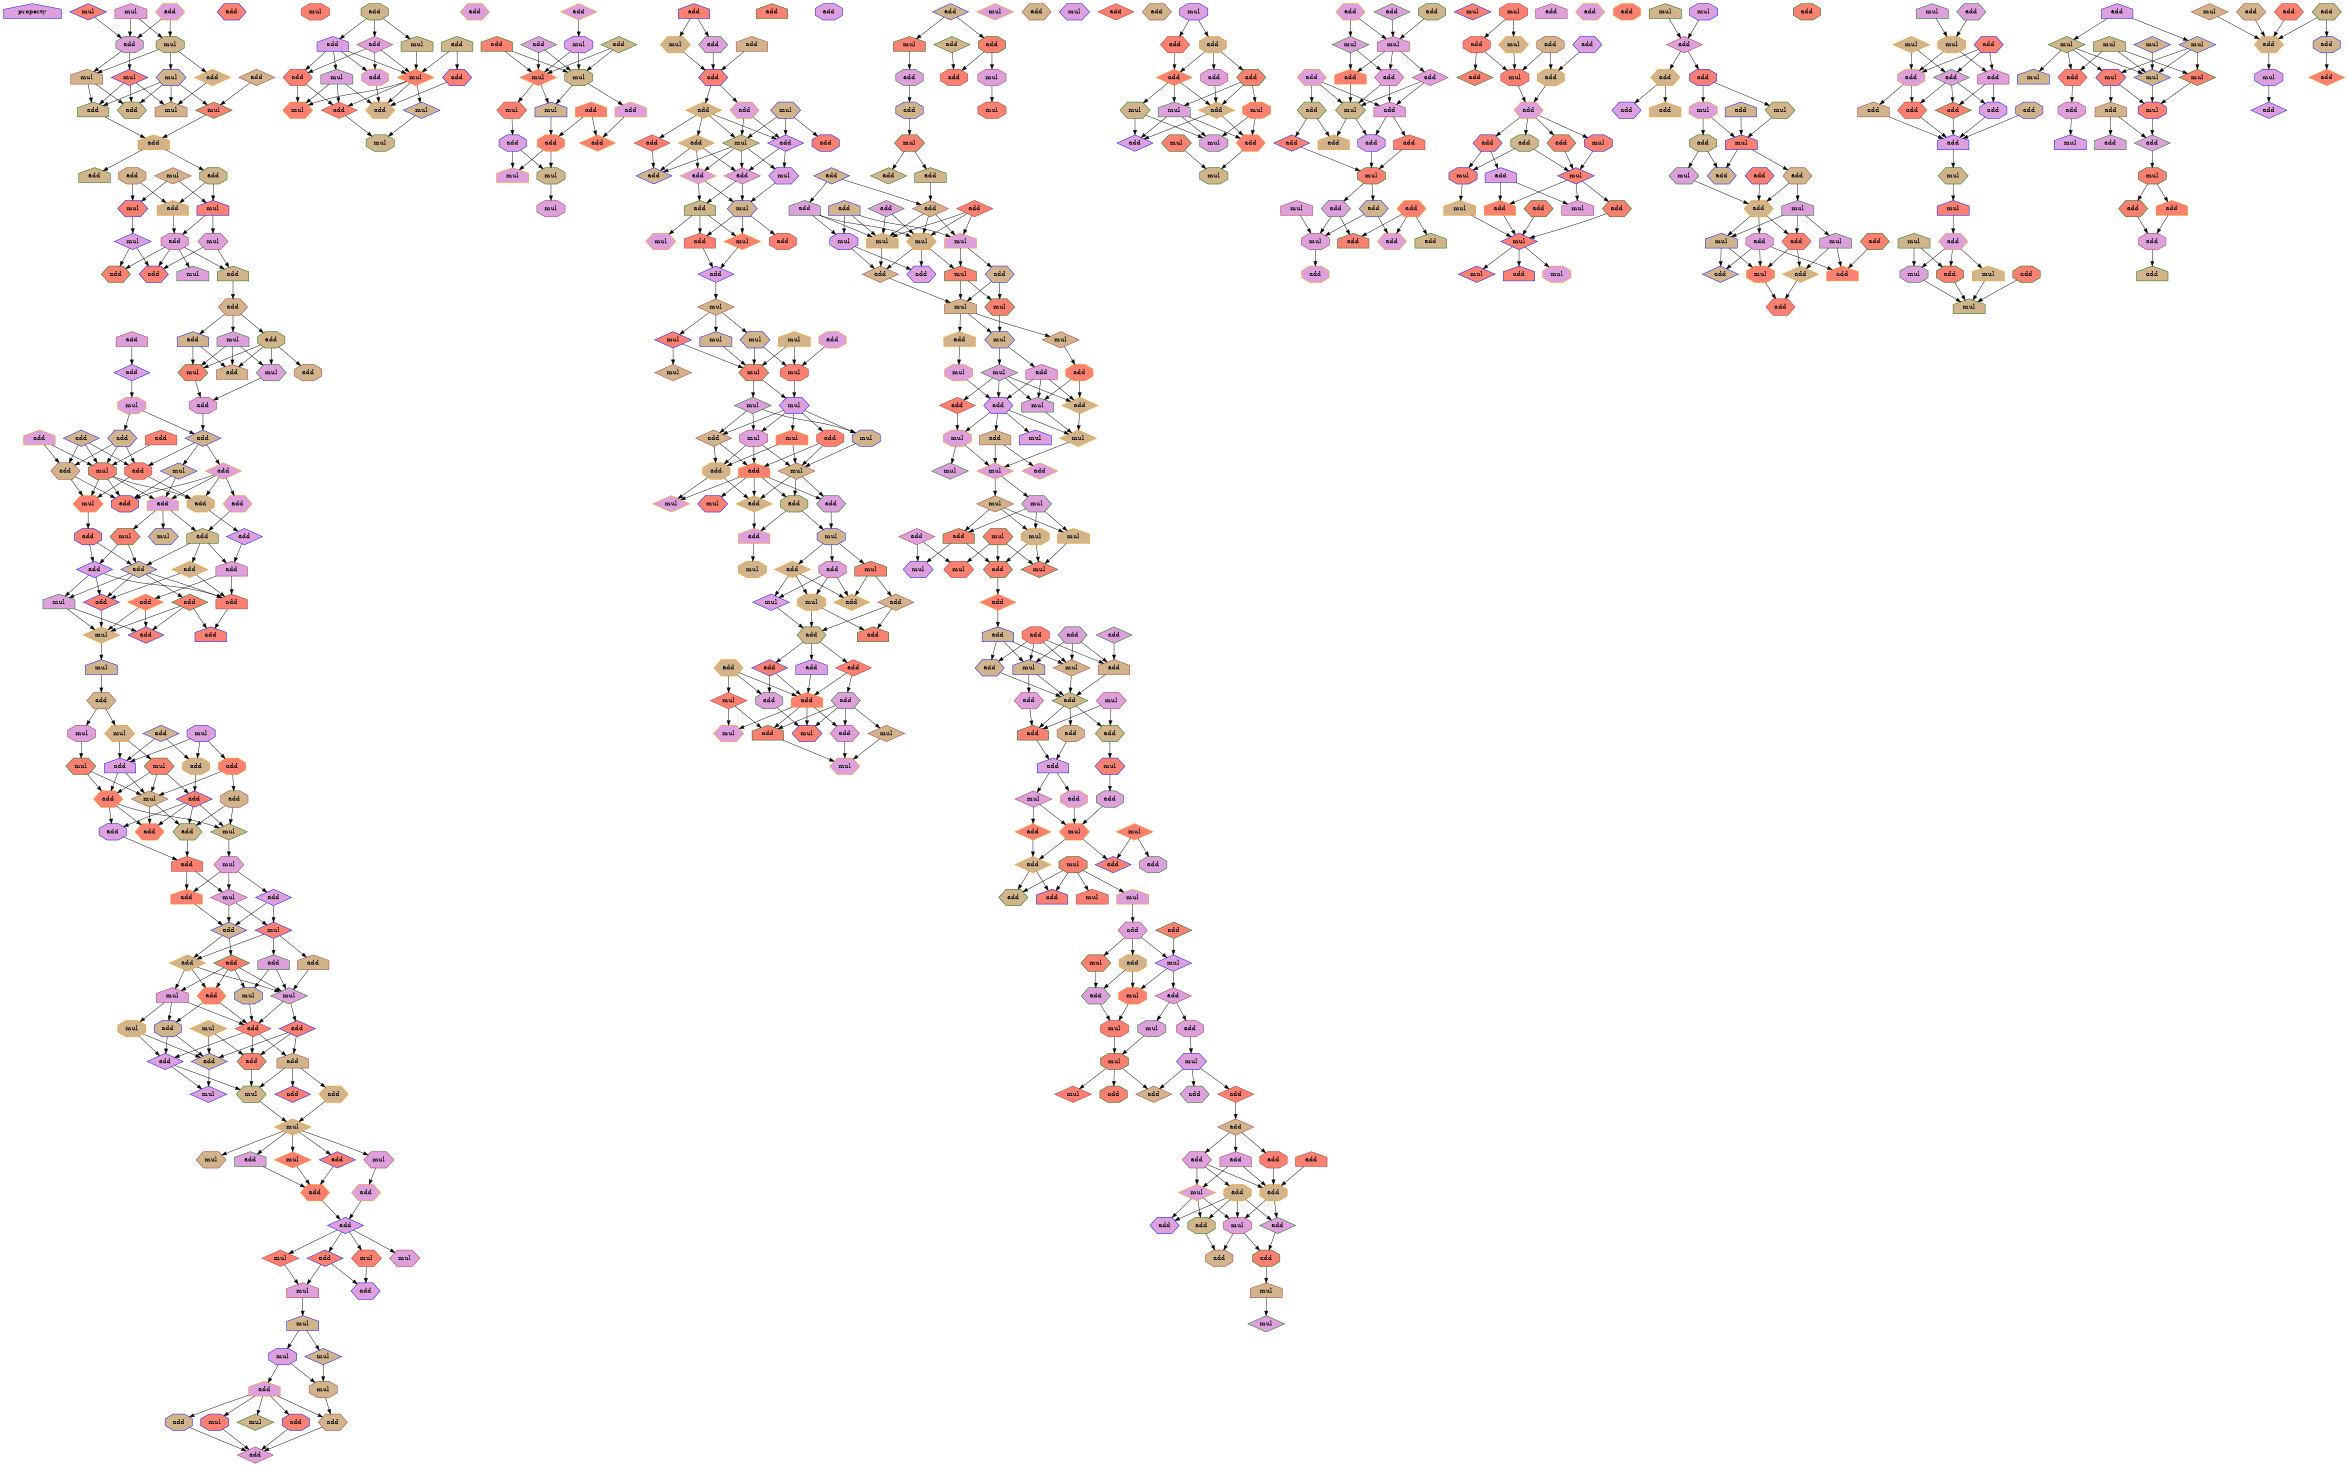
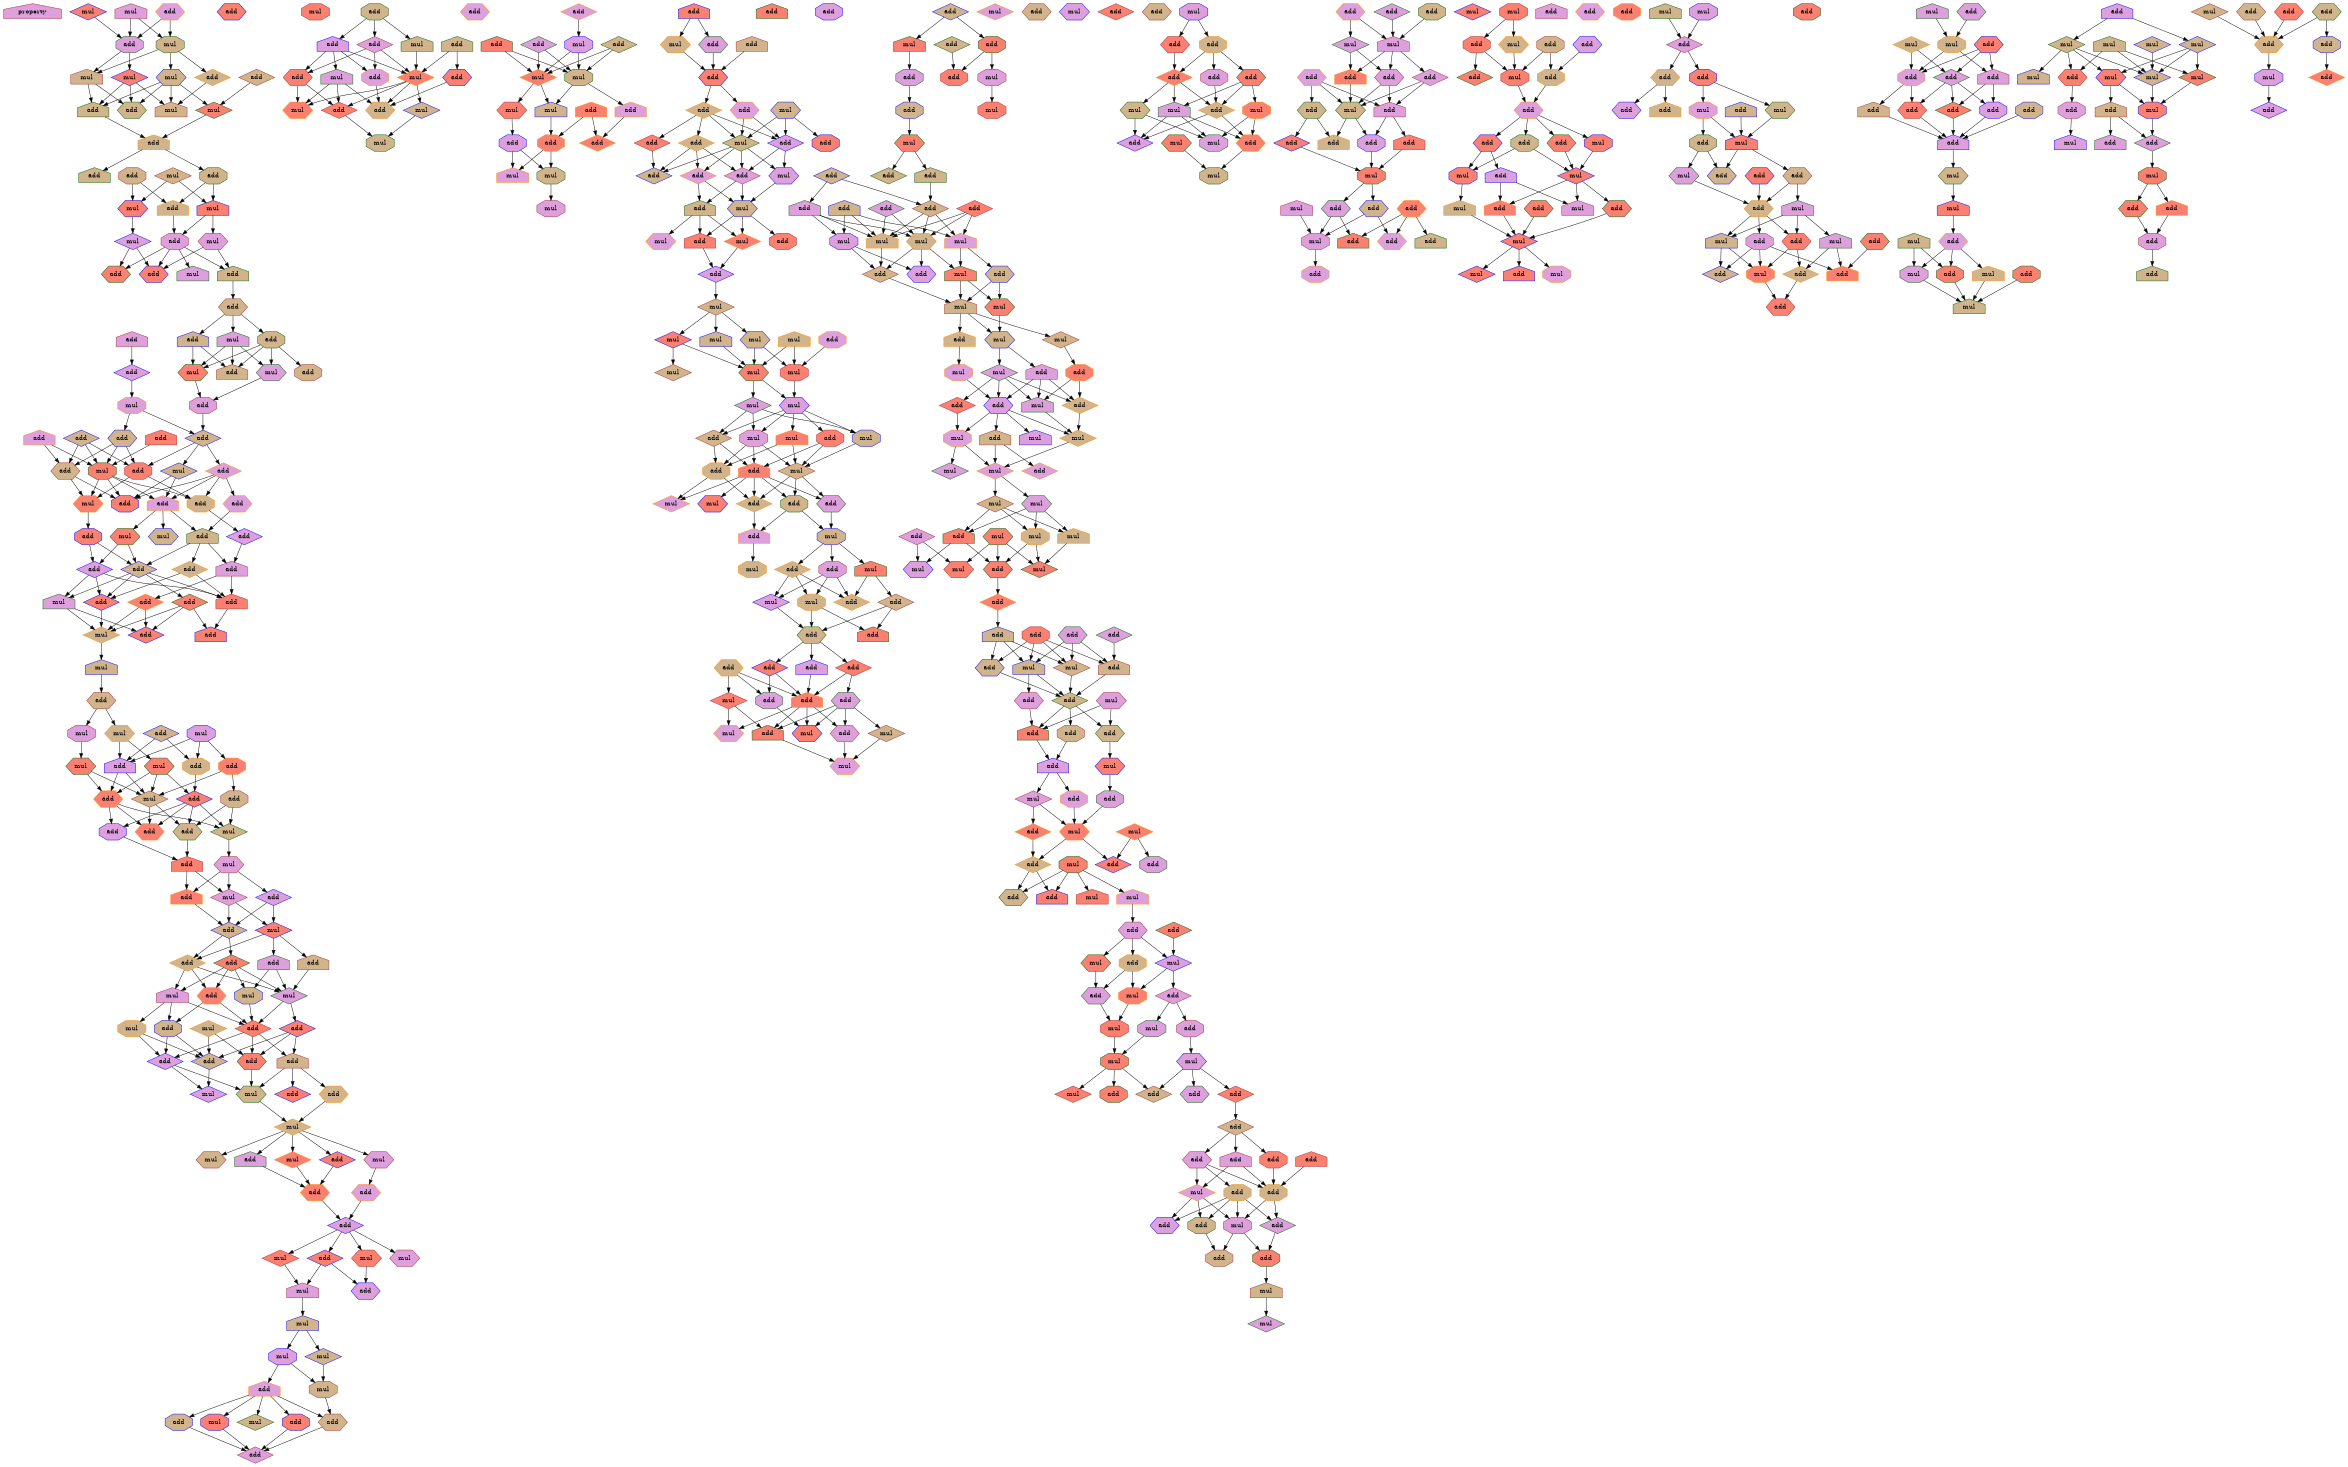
node "property": color blue -> brown
